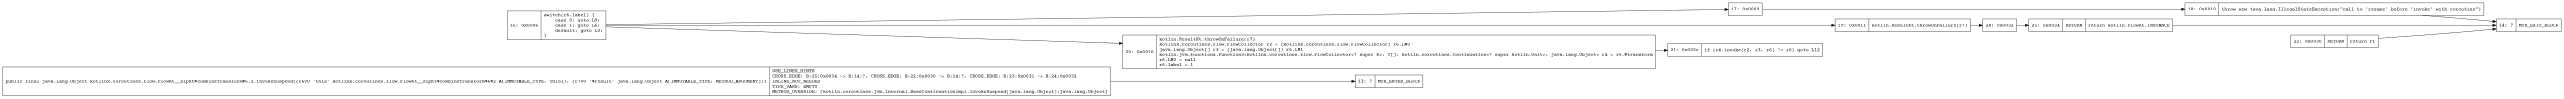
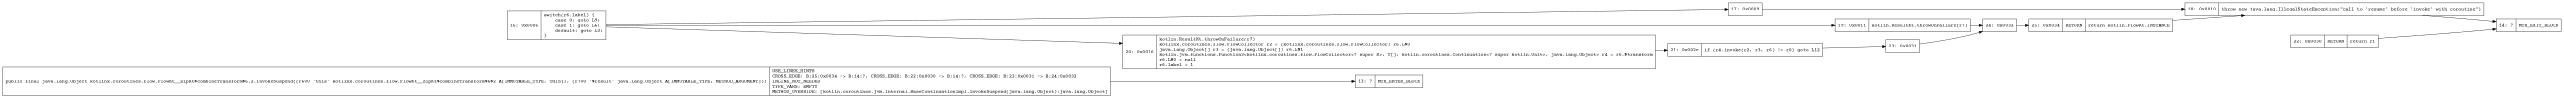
edge "25: 0x0034" -> "14: ?": now "25: 0x0034" -> "18: 0x0010"
node "23: 0x0031": added
